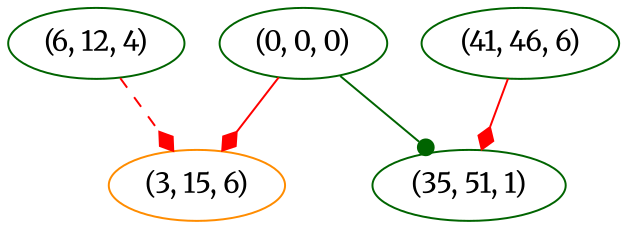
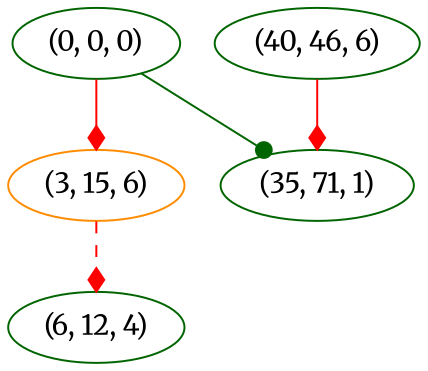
node "(41, 46, 6)": label "(41, 46, 6)" -> "(40, 46, 6)"
edge "(6, 12, 4)" -> "(3, 15, 6)": reversed
node "(35, 51, 1)": label "(35, 51, 1)" -> "(35, 71, 1)"
